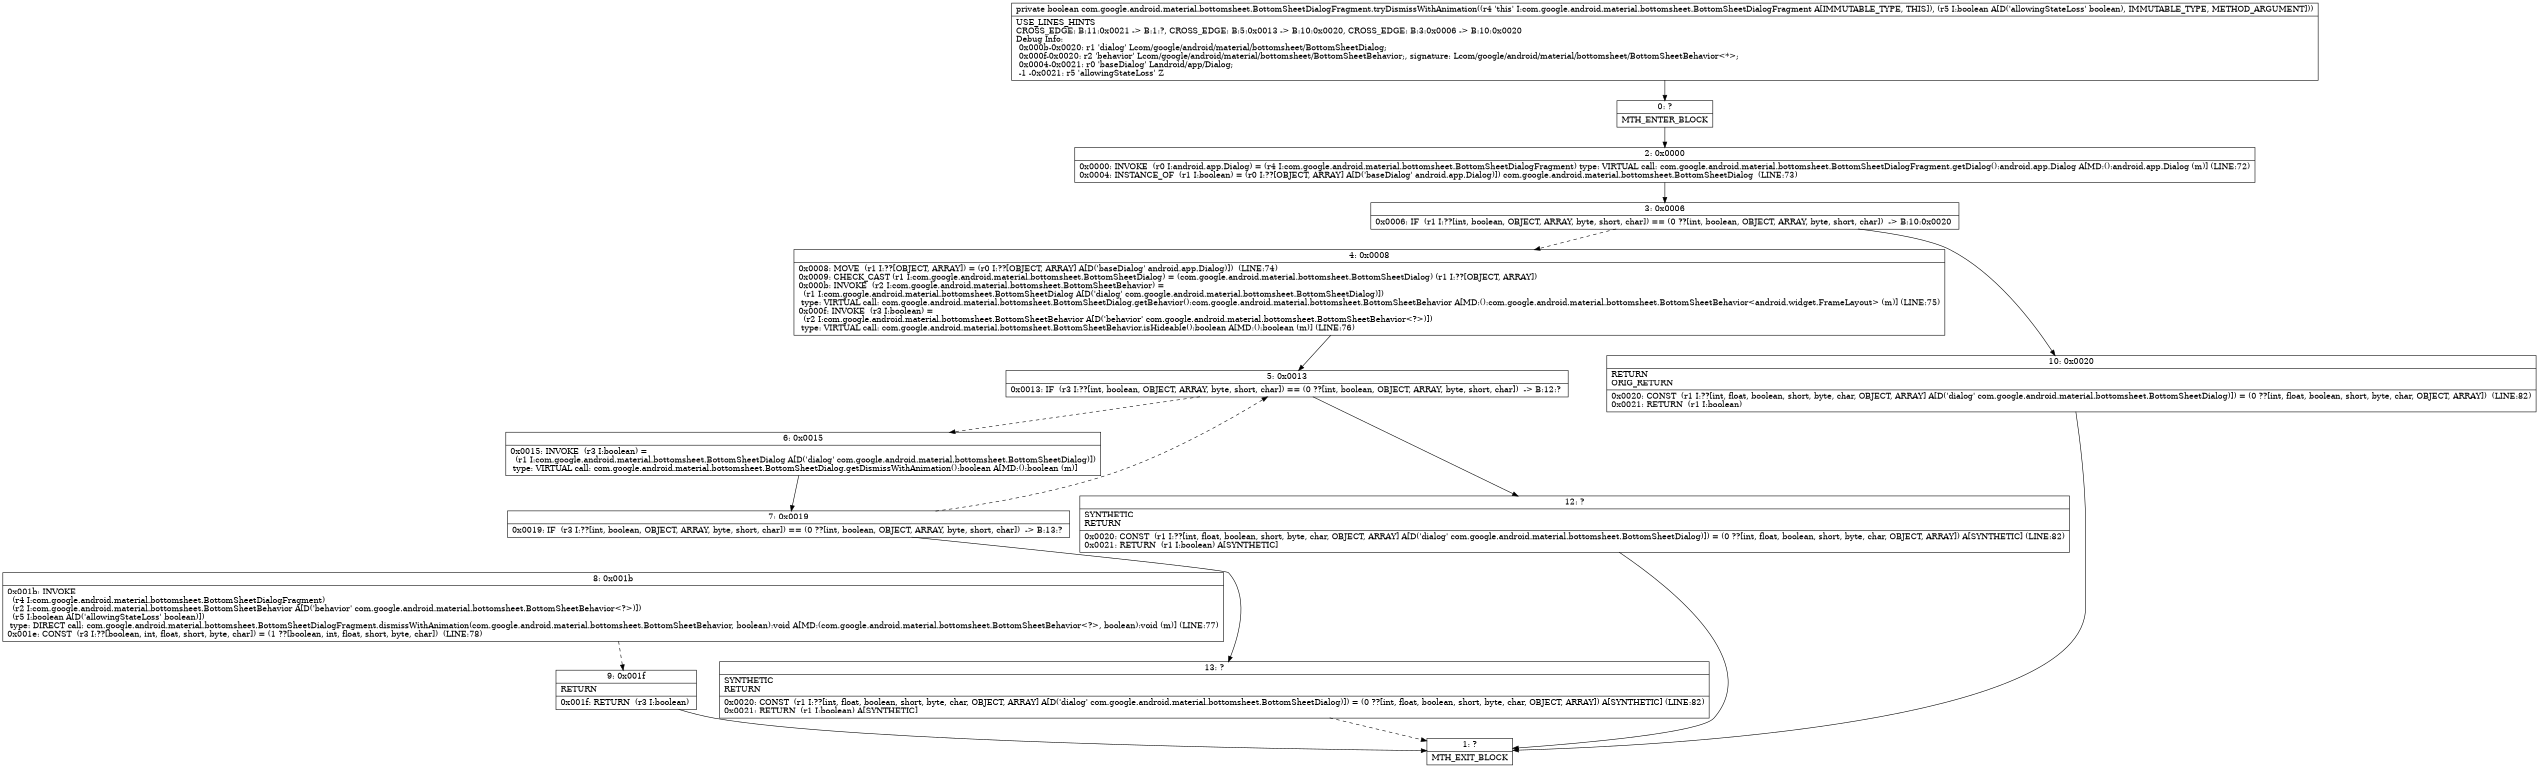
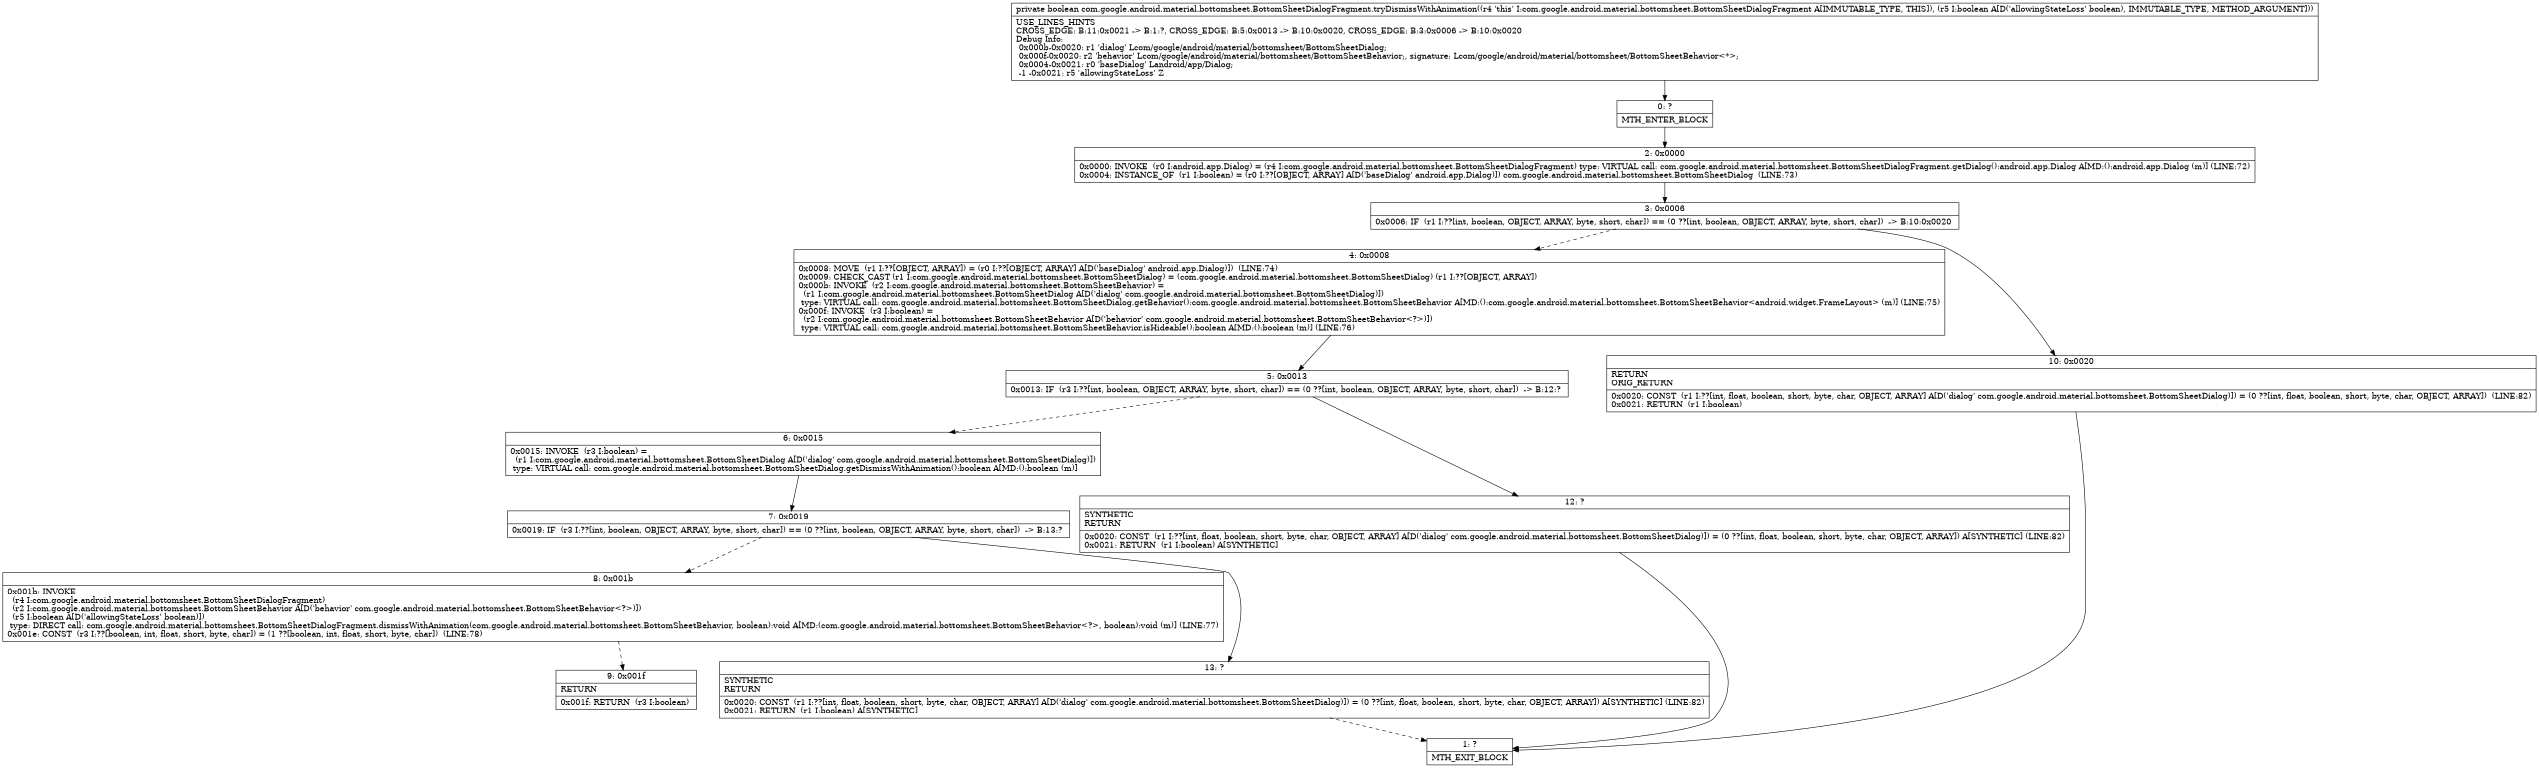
edge "7: 0x0019" -> "5: 0x0013": now "7: 0x0019" -> "8: 0x001b"
edge "9: 0x001f" -> "1: ?": removed
